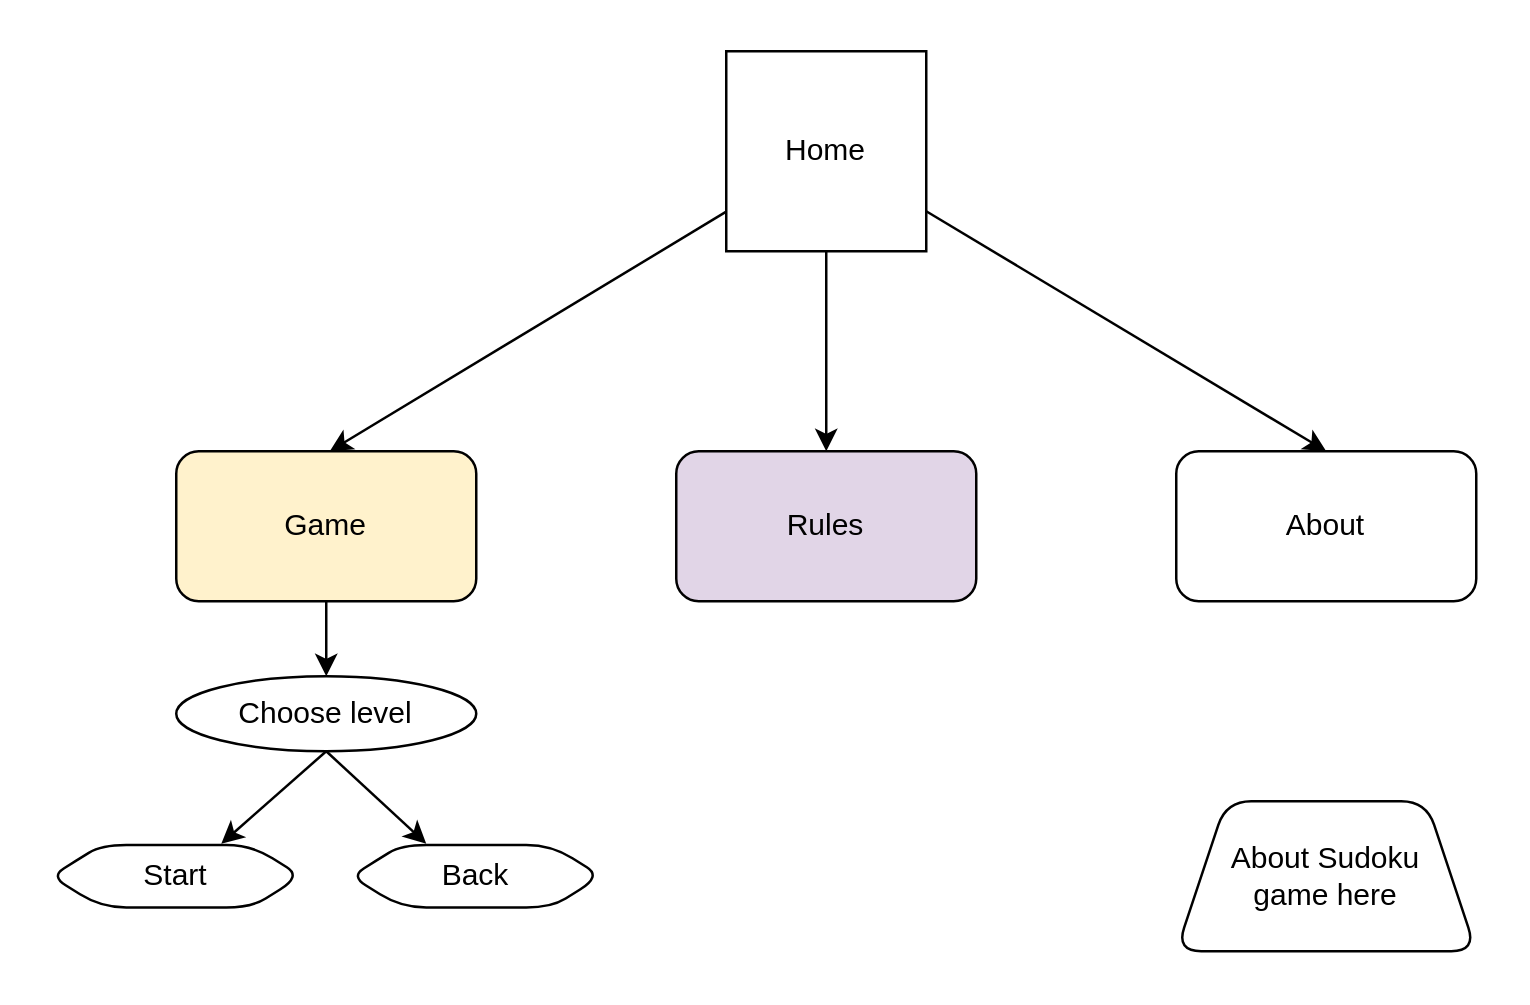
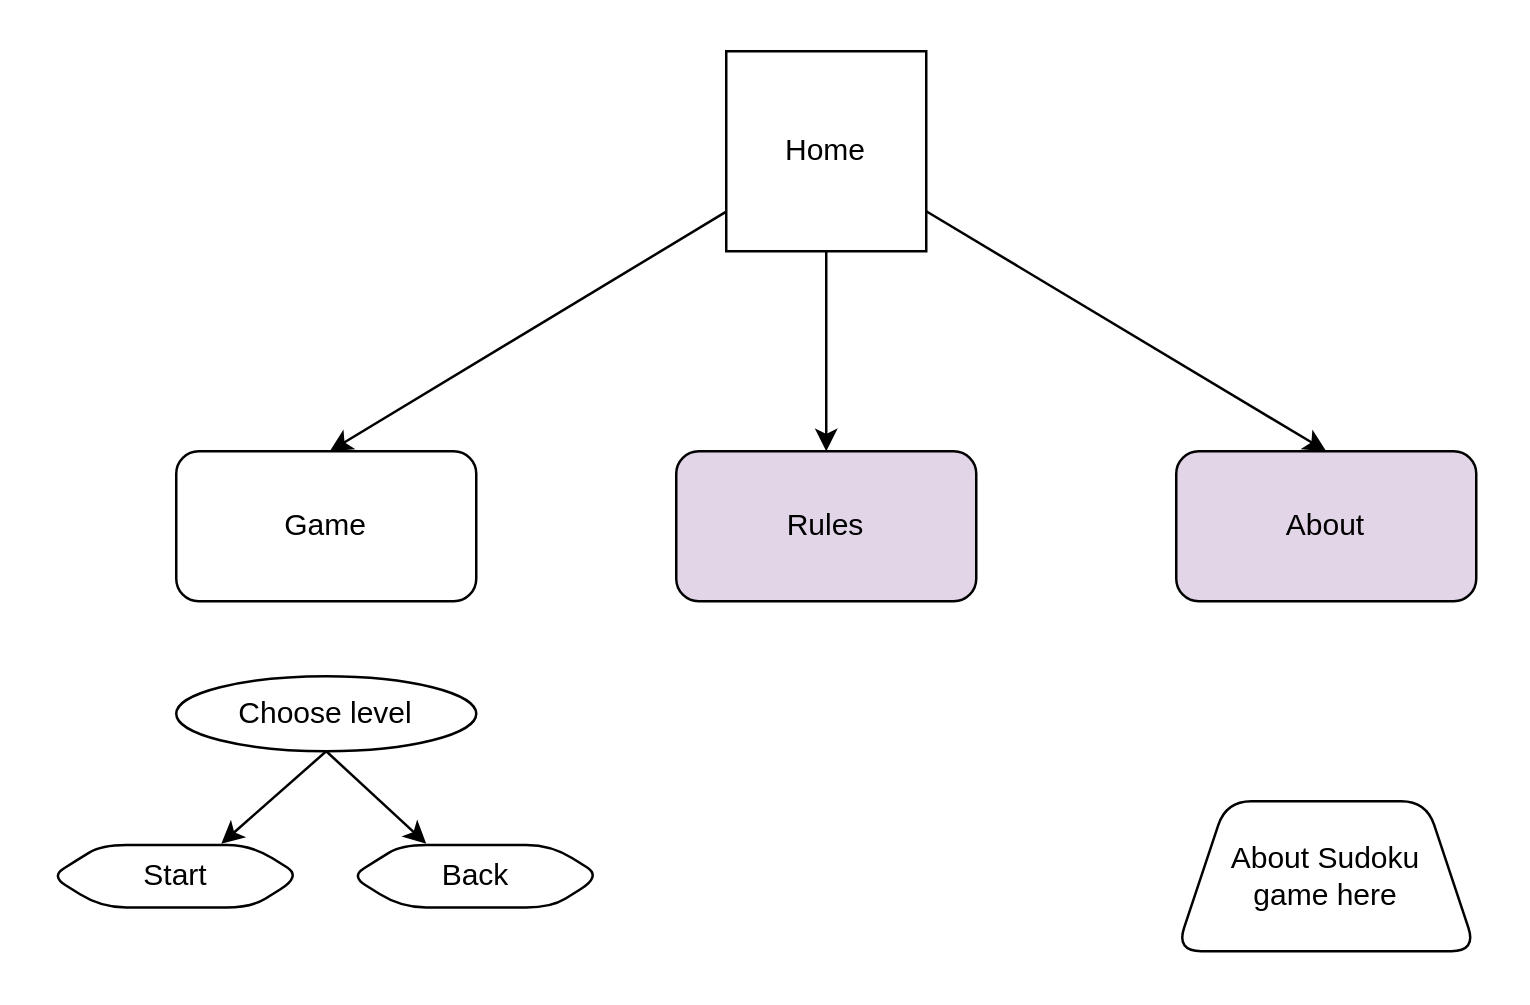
node "Game": fillcolor #fff2cc -> #ffffff
node "About": fillcolor #ffffff -> #e1d5e7
edge "Game" -> "Choose level": removed
